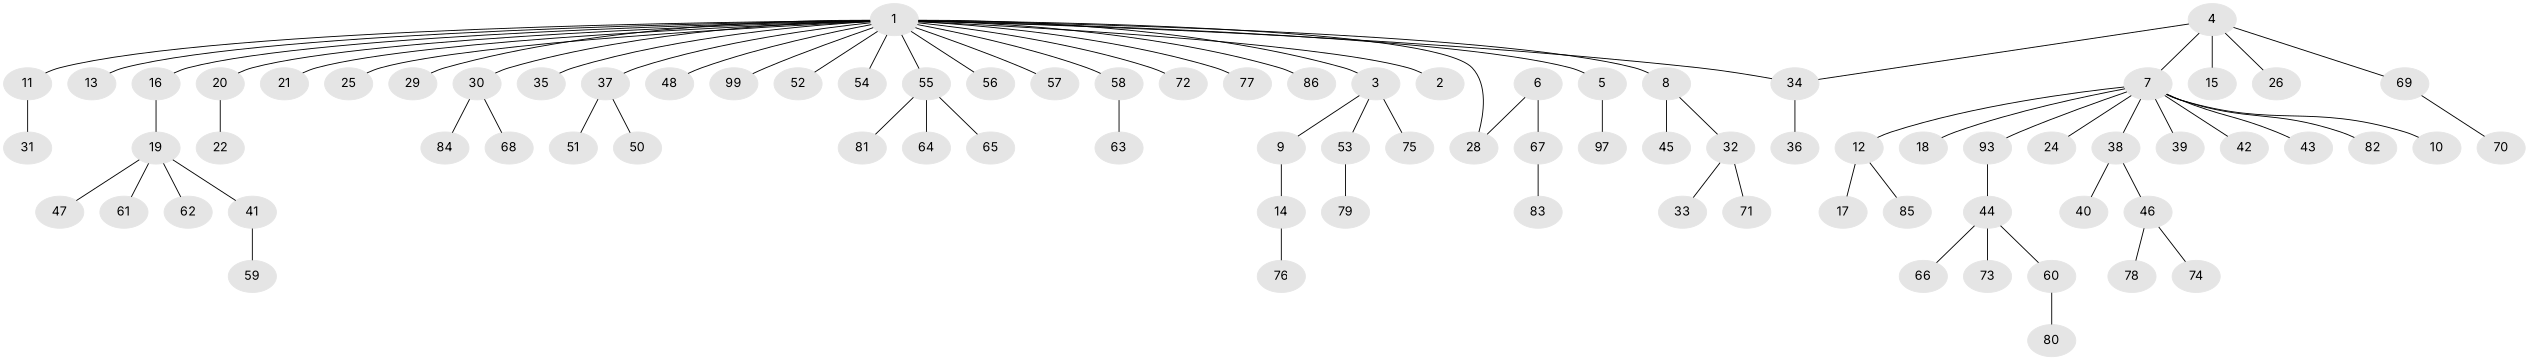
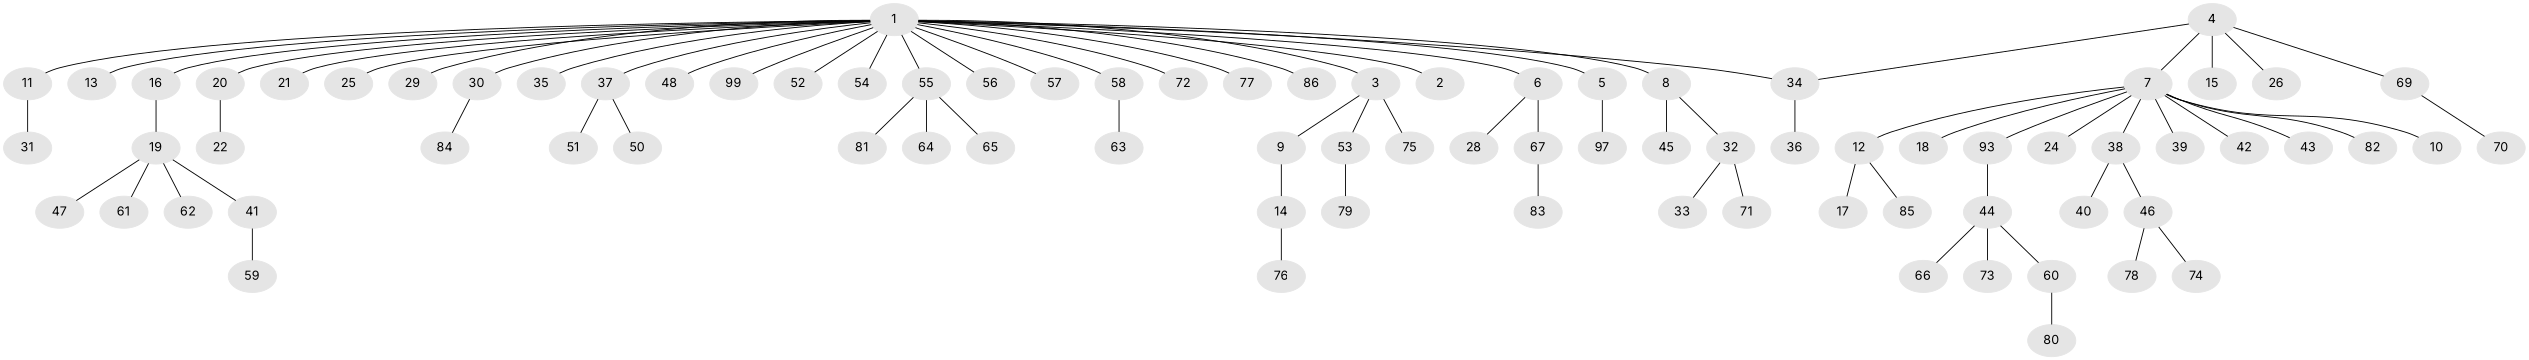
edge "1" -- "28": now "1" -- "6"
node "68": removed
